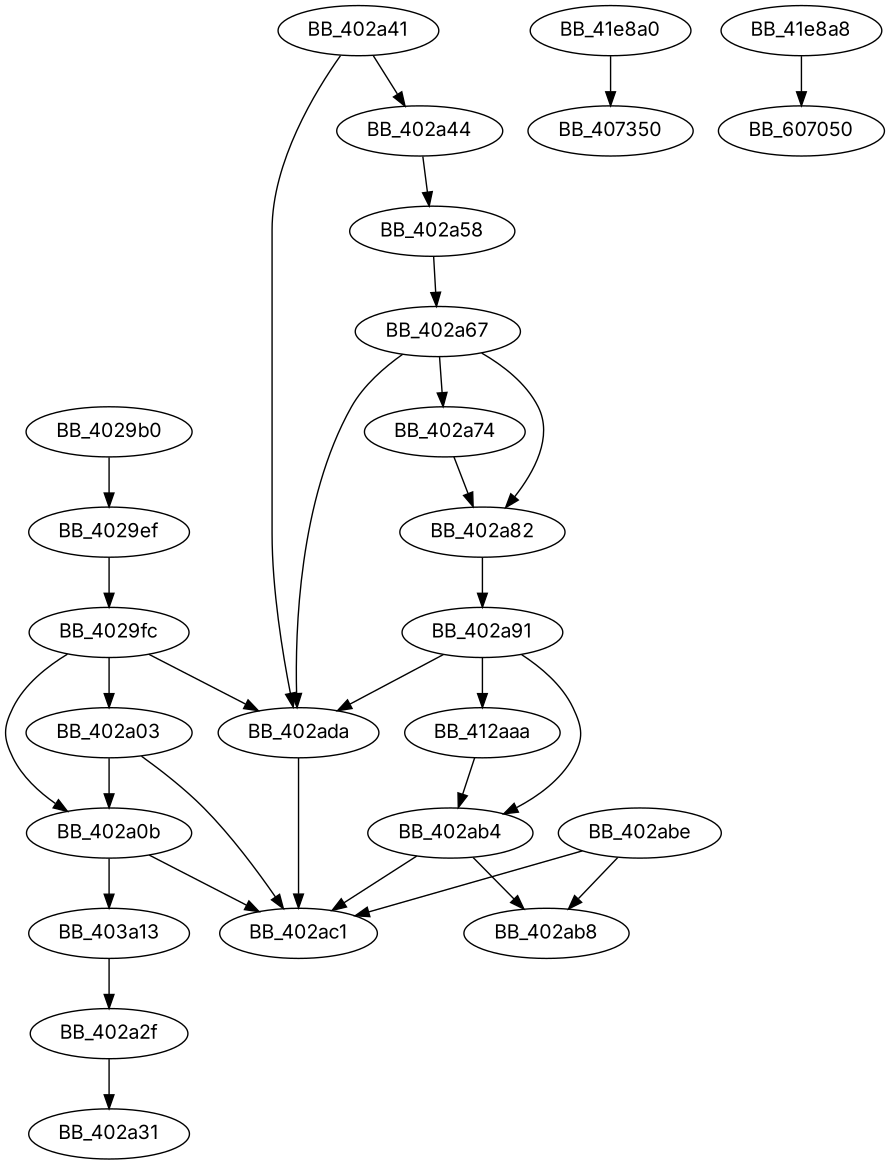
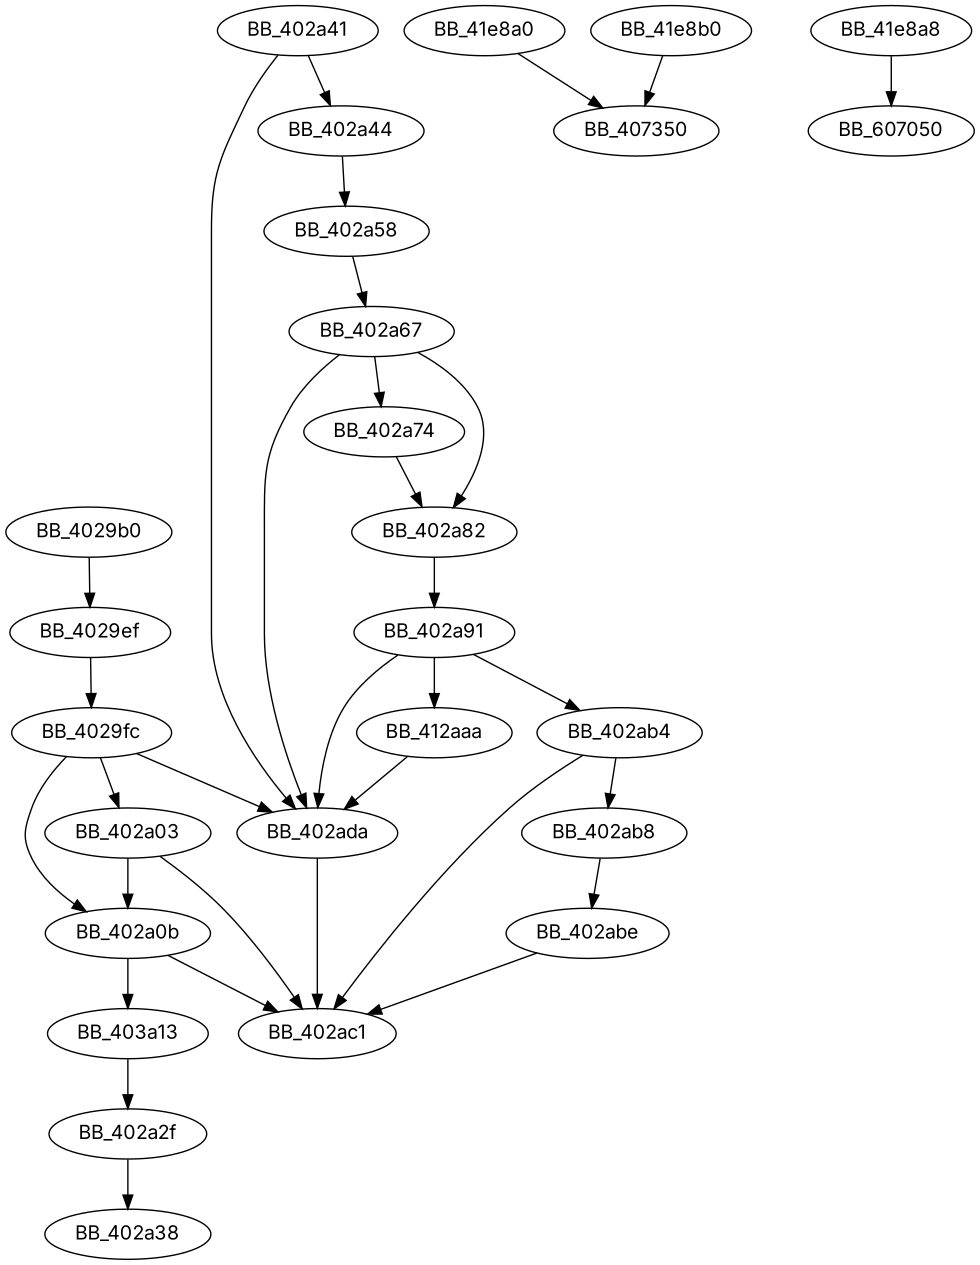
node "BB_41e8b0": added
edge "BB_412aaa" -> "BB_402ab4": now "BB_412aaa" -> "BB_402ada"
edge "BB_402abe" -> "BB_402ab8": reversed
node "BB_402a31": label "BB_402a31" -> "BB_402a38"
